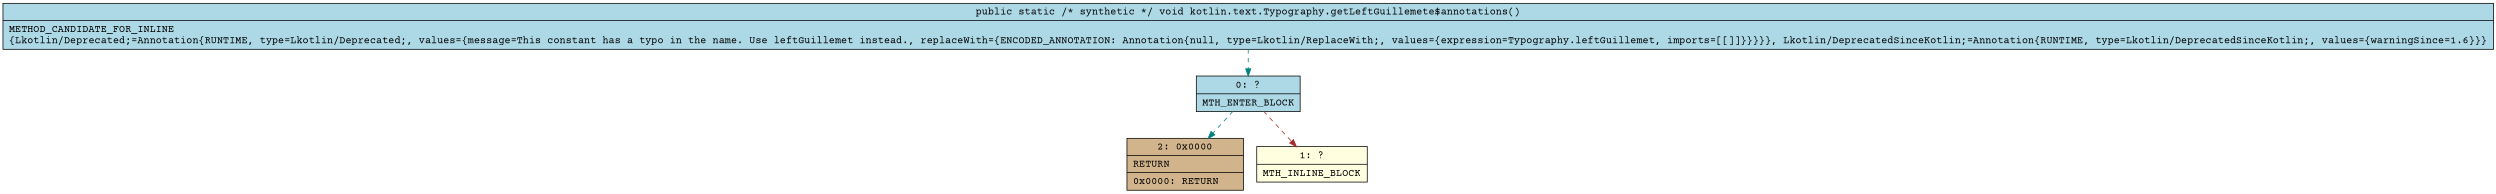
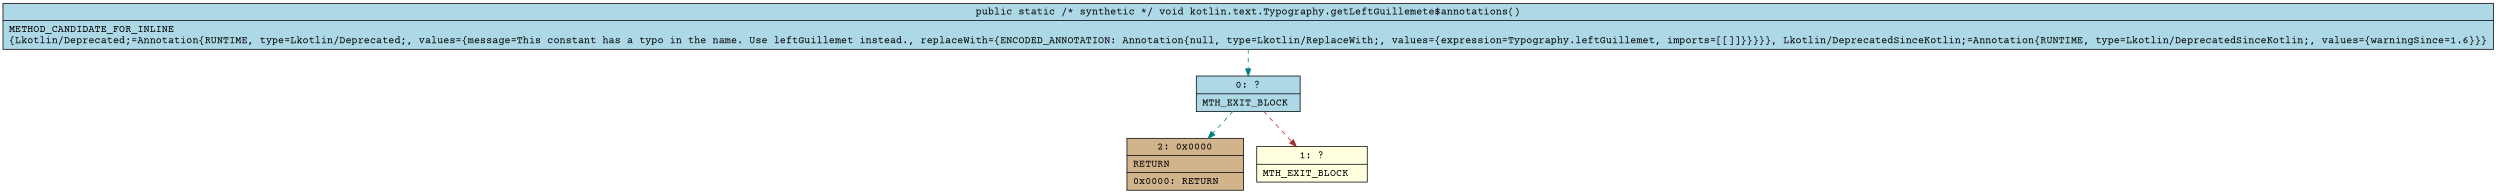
node "0: ?": text "MTH_ENTER_BLOCK" -> "MTH_EXIT_BLOCK"
node "1: ?": text "MTH_INLINE_BLOCK" -> "MTH_EXIT_BLOCK"
